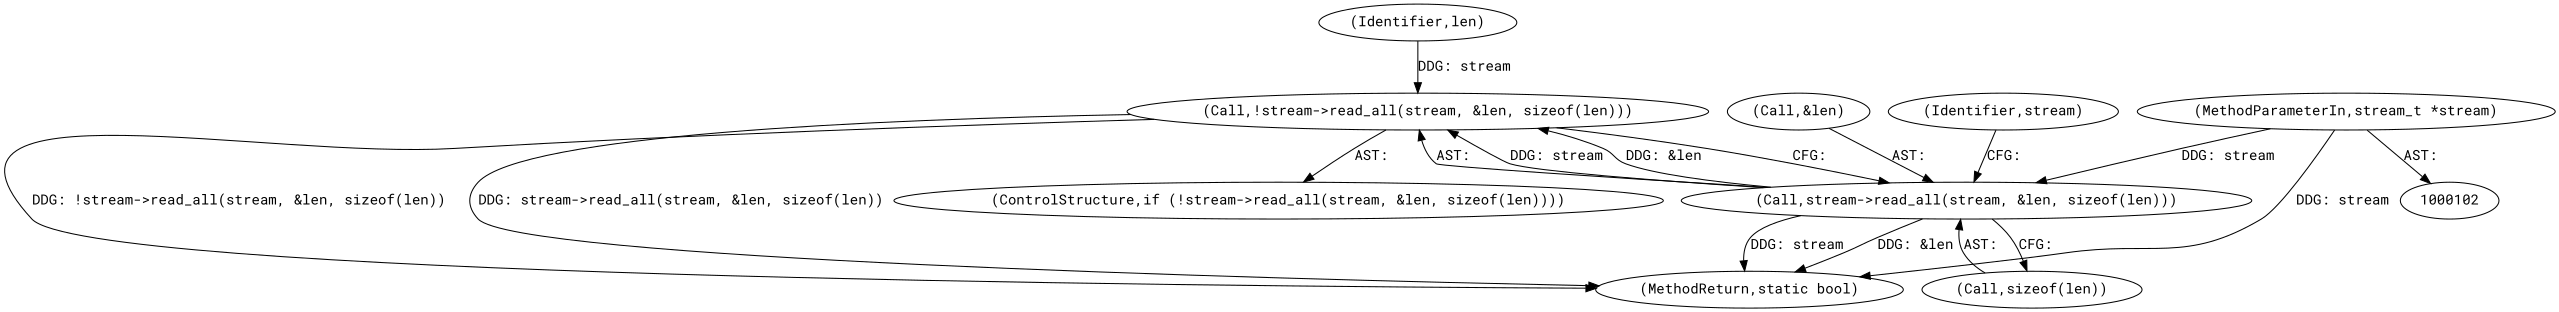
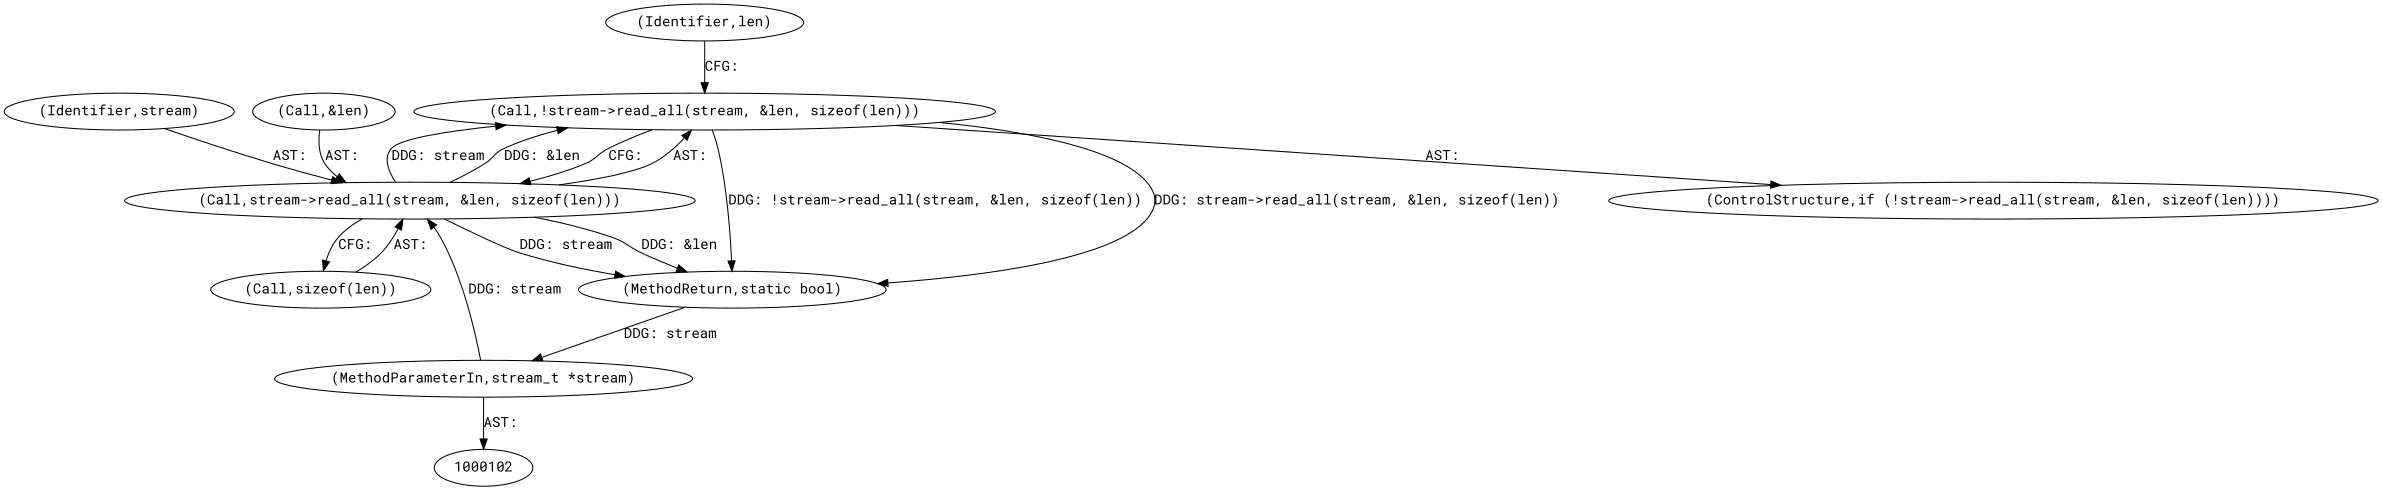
edge "(Identifier,len)" -> "(Call,!stream->read_all(stream, &len, sizeof(len)))": label "DDG: stream" -> "CFG: "
edge "(Identifier,stream)" -> "(Call,stream->read_all(stream, &len, sizeof(len)))": label "CFG: " -> "AST: "
edge "(MethodParameterIn,stream_t *stream)" -> "(MethodReturn,static bool)": reversed
